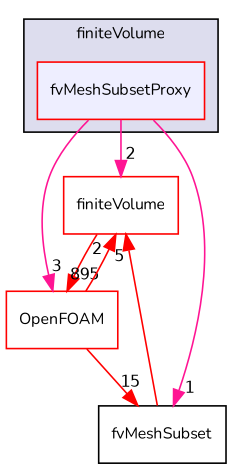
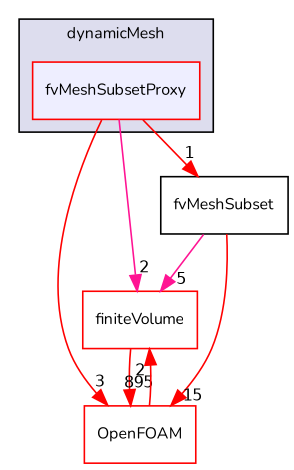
cluster "finiteVolume": label "finiteVolume" -> "dynamicMesh"
edge "fvMeshSubsetProxy" -> "OpenFOAM": color deeppink -> red
edge "fvMeshSubsetProxy" -> "fvMeshSubset": color deeppink -> red
edge "fvMeshSubset" -> "finiteVolume": color red -> deeppink
edge "OpenFOAM" -> "fvMeshSubset": reversed
